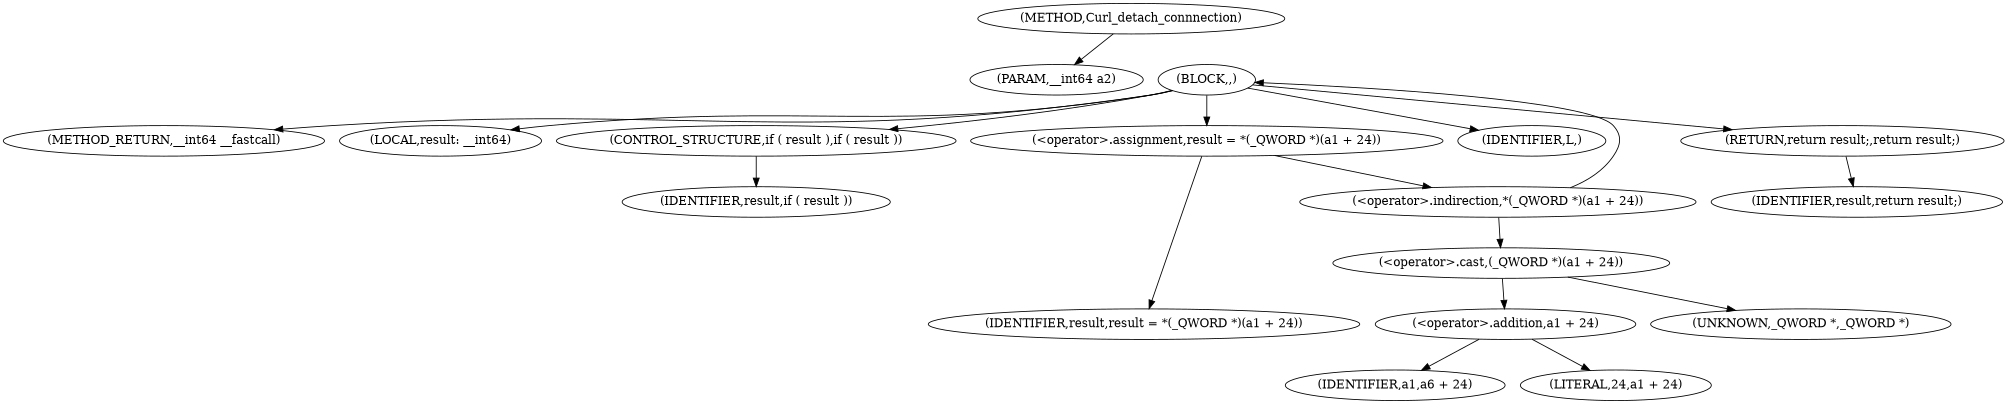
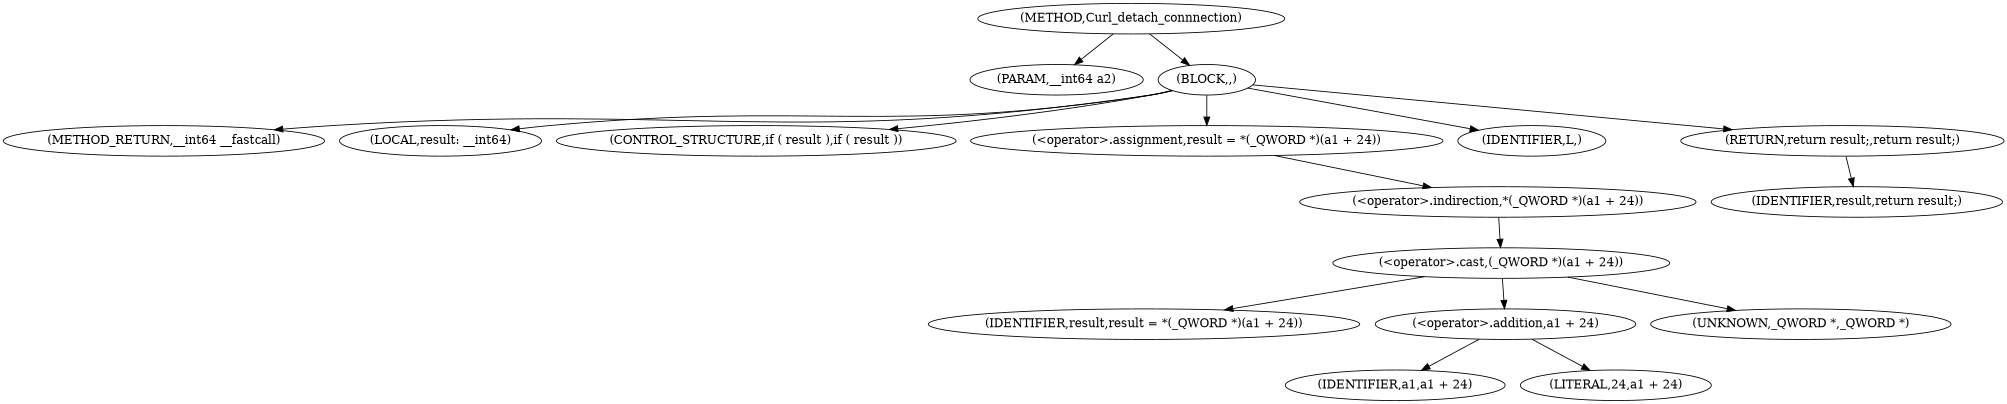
edge "(<operator>.indirection,*(_QWORD *)(a1 + 24))" -> "(BLOCK,,)": now "(METHOD,Curl_detach_connnection)" -> "(BLOCK,,)"
node "(IDENTIFIER,result,if ( result ))": removed
edge "(<operator>.assignment,result = *(_QWORD *)(a1 + 24))" -> "(IDENTIFIER,result,result = *(_QWORD *)(a1 + 24))": now "(<operator>.cast,(_QWORD *)(a1 + 24))" -> "(IDENTIFIER,result,result = *(_QWORD *)(a1 + 24))"
node "(IDENTIFIER,a1,a6 + 24)": label "(IDENTIFIER,a1,a6 + 24)" -> "(IDENTIFIER,a1,a1 + 24)"
